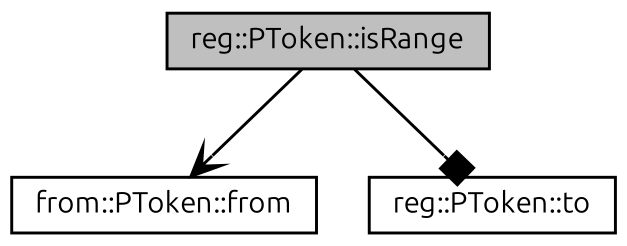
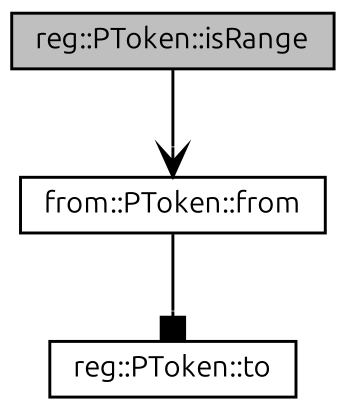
edge "reg::PToken::isRange" -> "reg::PToken::to": now "from::PToken::from" -> "reg::PToken::to"
